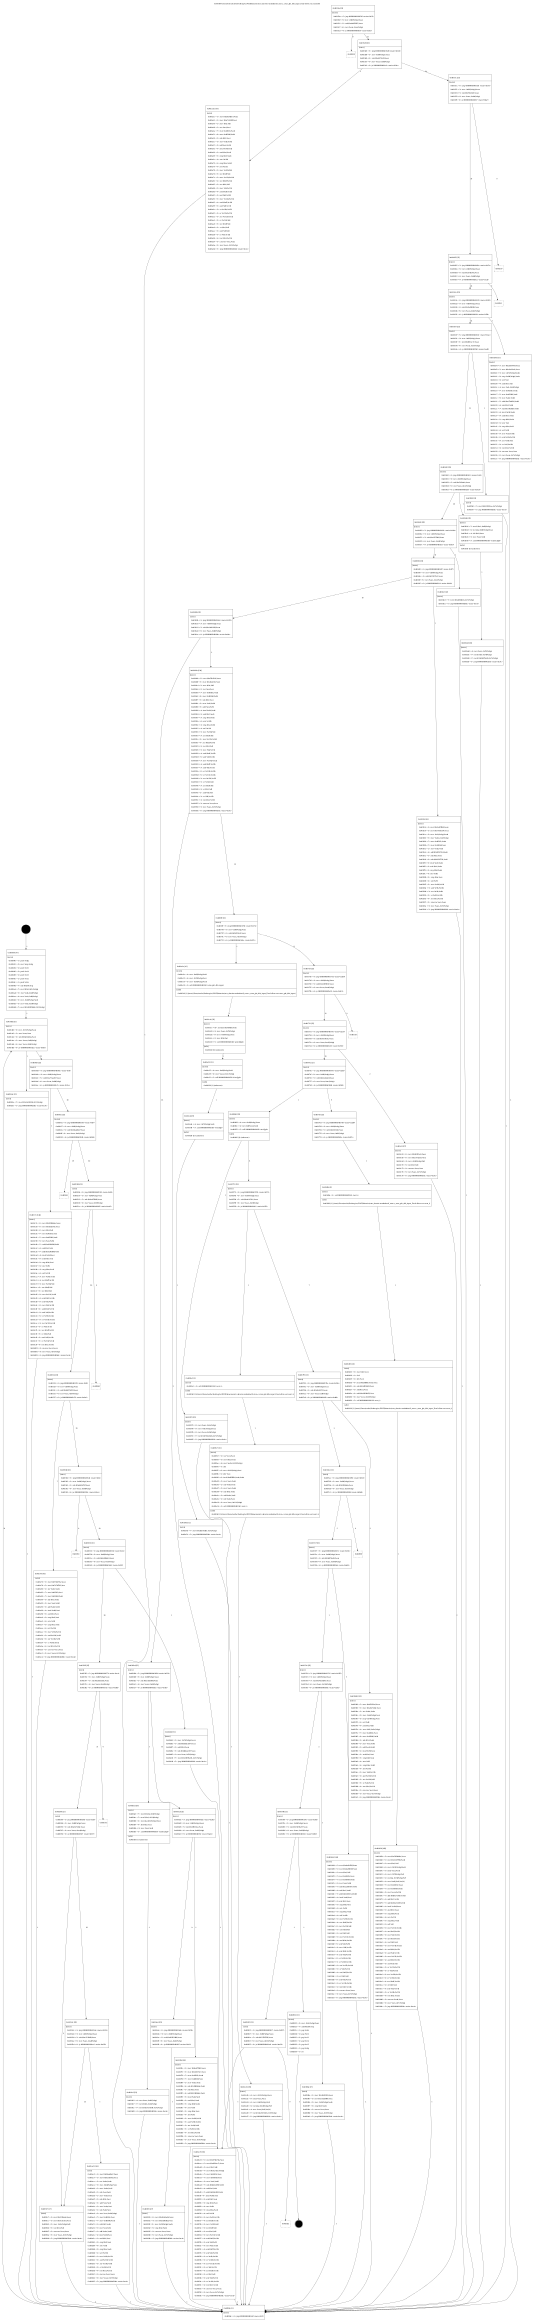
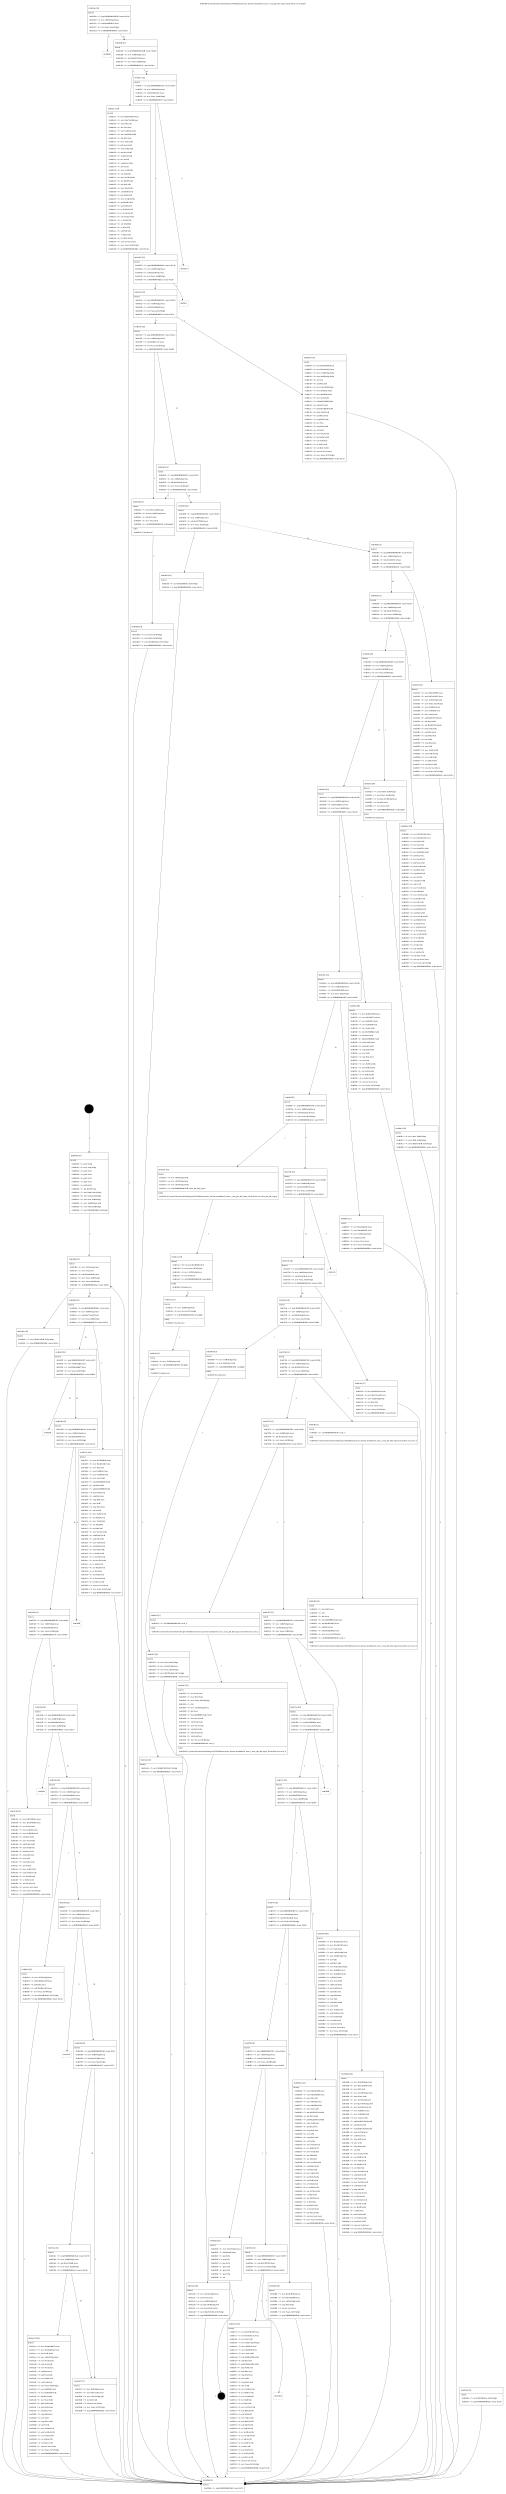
edge "0x401637 [25]" -> "0x401f60 [12]": now "0x401637 [25]" -> "0x401b36 [23]"
edge "0x4018da [134]" -> "0x4016ff [25]": now "0x4016e6 [25]" -> "0x4016ff [25]"
edge "0x401868 [13]" -> "0x40177c [25]": now "0x401763 [25]" -> "0x40177c [25]"
edge "0x401def [31]" -> "0x401ec9 [151]": now "0x401def [31]" -> "0x4020dc [5]"
